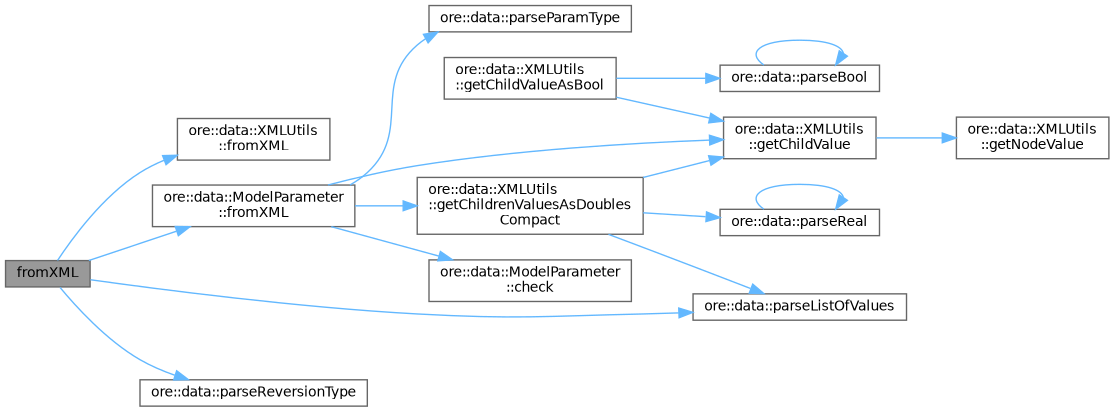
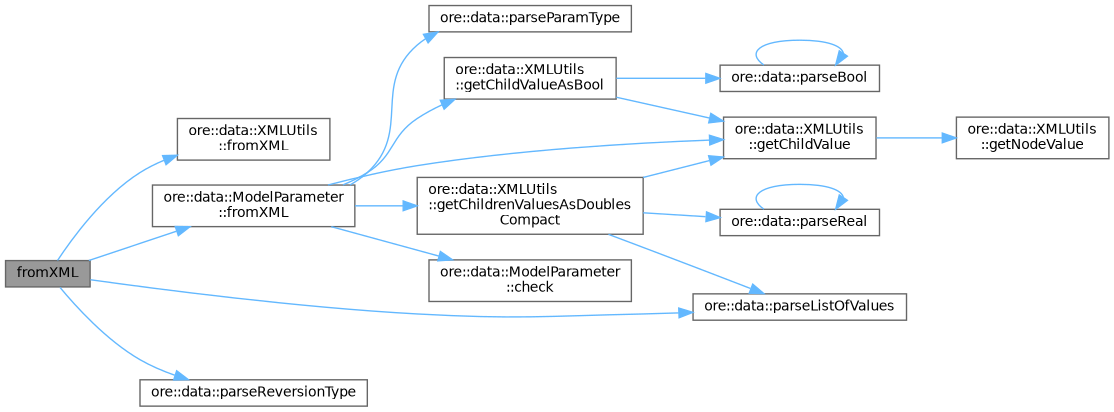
edge "ore::data::ModelParameter ::fromXML" -> "ore::data::XMLUtils ::getChildValueAsBool": added
